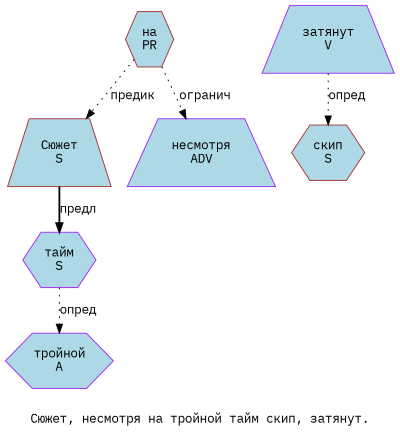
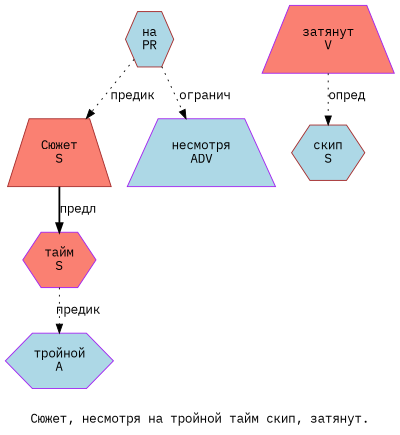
node "затянут V": fillcolor lightblue -> salmon
node "Сюжет S": fillcolor lightblue -> salmon
node "тайм S": fillcolor lightblue -> salmon
edge "тайм S" -> "тройной A": label "опред" -> "предик"
